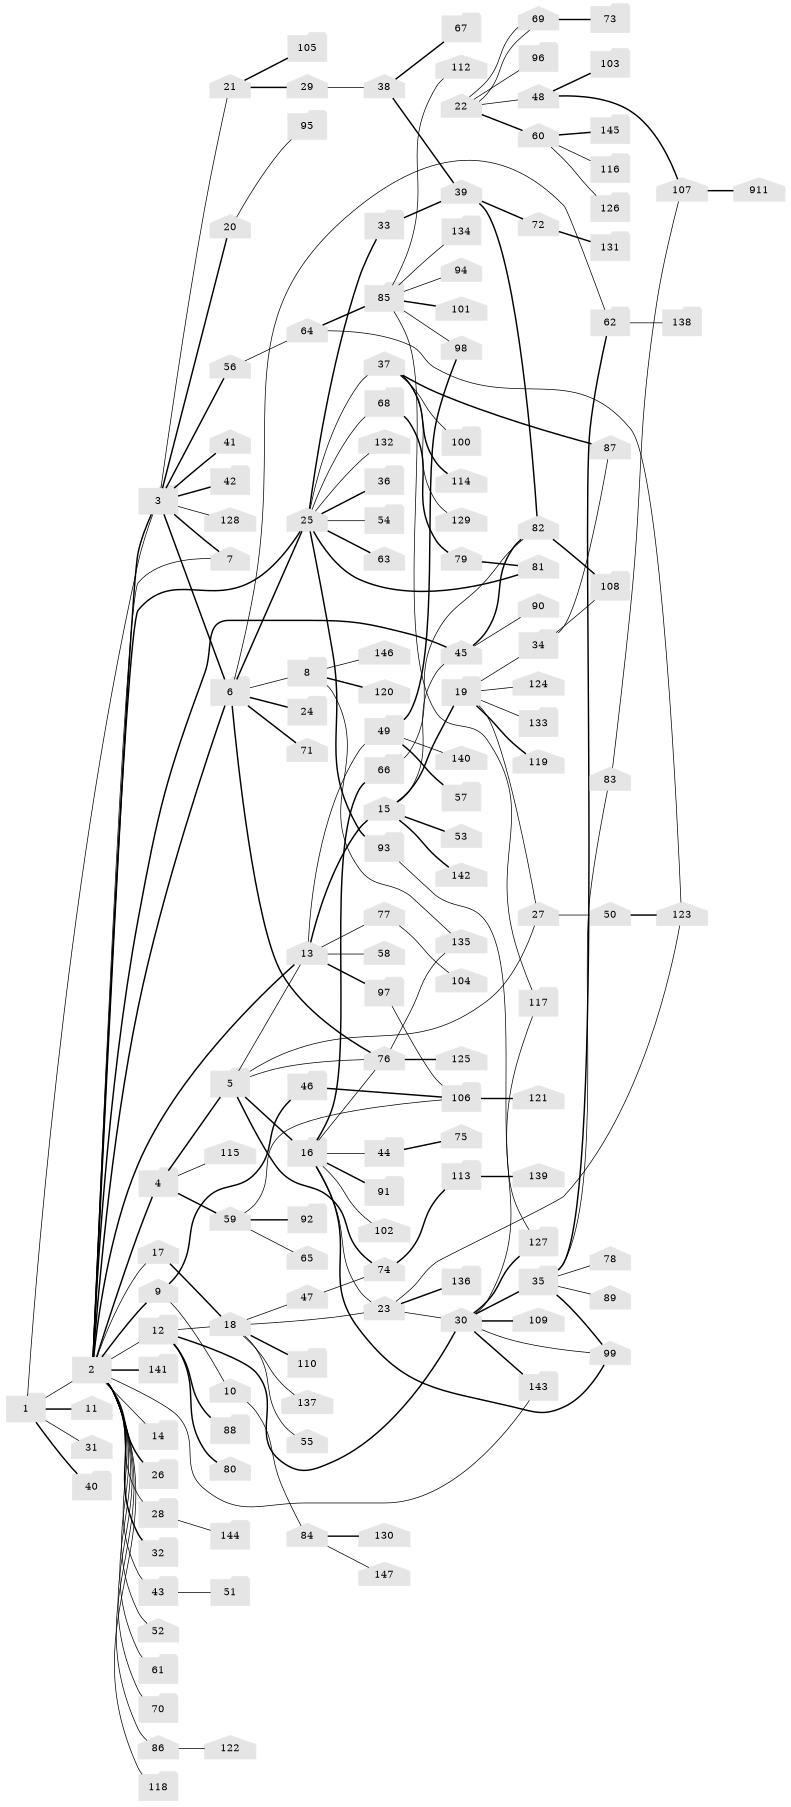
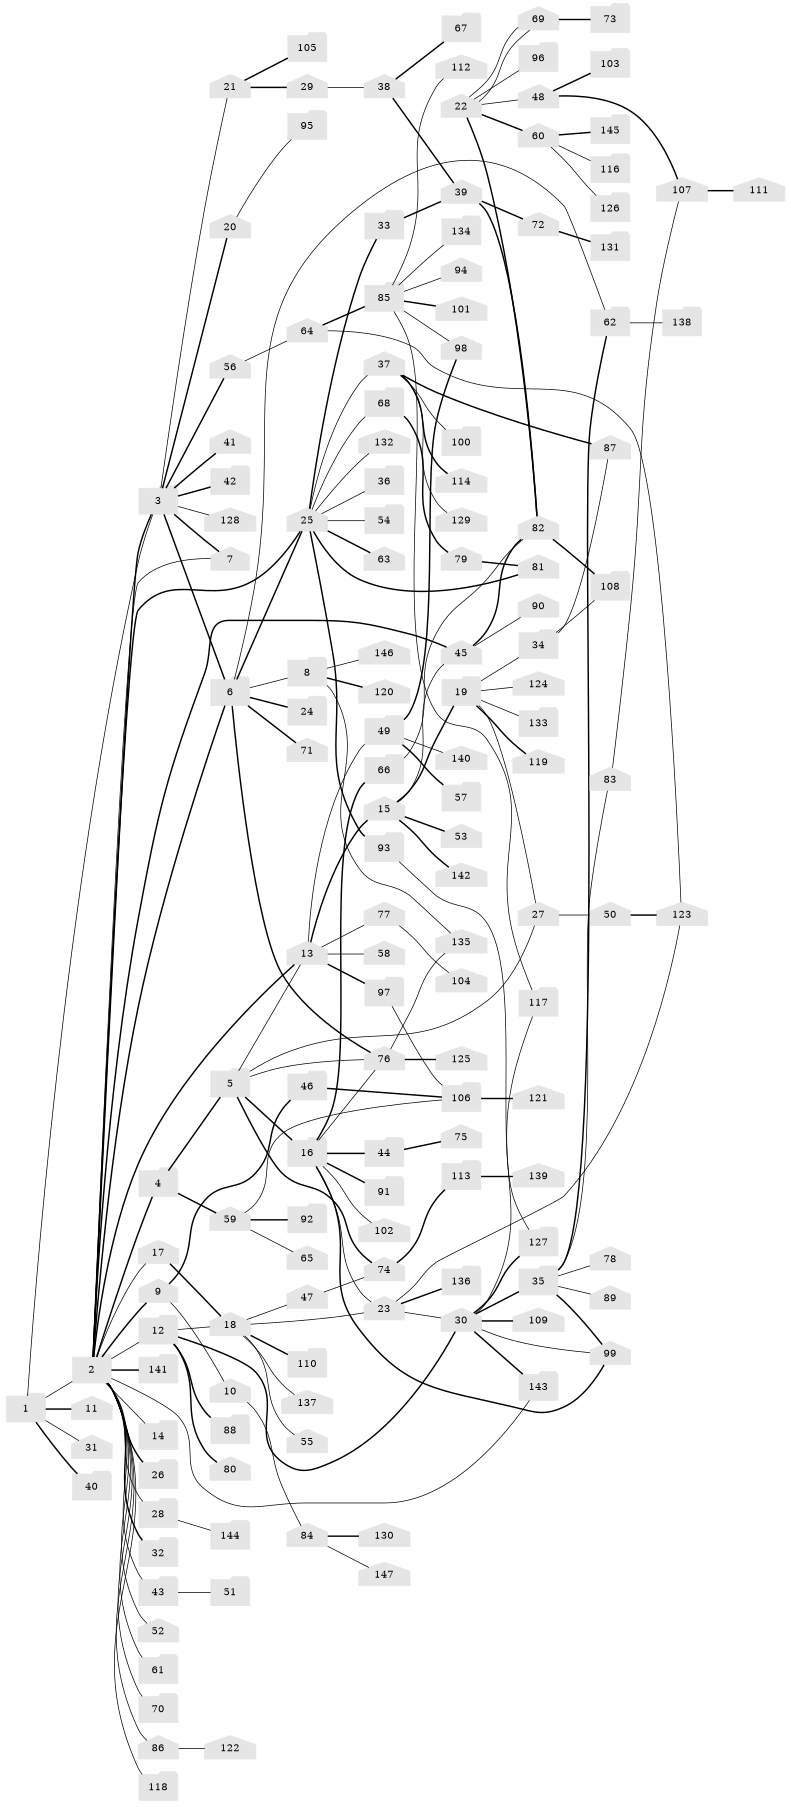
node "911": label "911" -> "111"
edge "22" -- "82": added
edge "36" -- "25": style bold -> solid
node "115": removed
edge "16" -- "44": style solid -> bold
